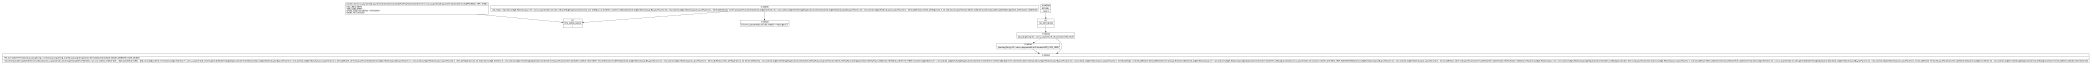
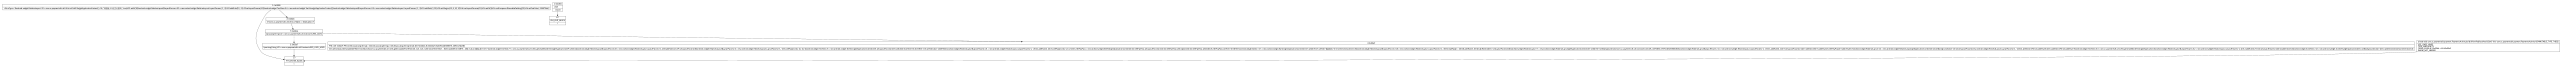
node "5: 0x02b5": text "RETURN" -> "LOCK"
edge "6: ?" -> "7: 0x02b6": now "2: 0x00a5" -> "7: 0x02b6"
edge "3: 0x00a7" -> "4: 0x00a9": now "3: 0x00a7" -> "0: ?"
